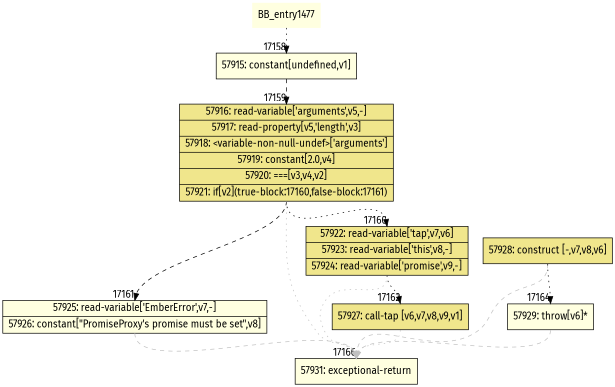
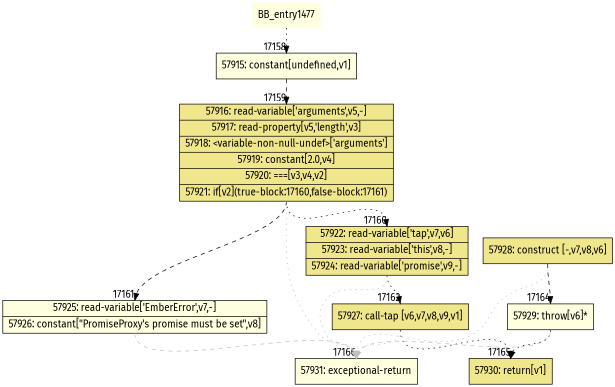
edge "57928: construct [-,v7,v8,v6]" -> "57929: throw[v6]*": style dotted -> dashed
edge "57928: construct [-,v7,v8,v6]" -> "57931: exceptional-return": style dashed -> dotted
node "57930: return[v1]": added
